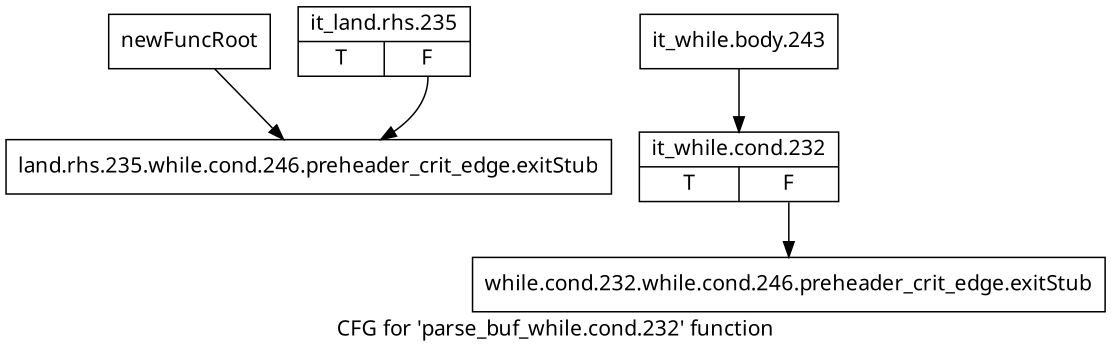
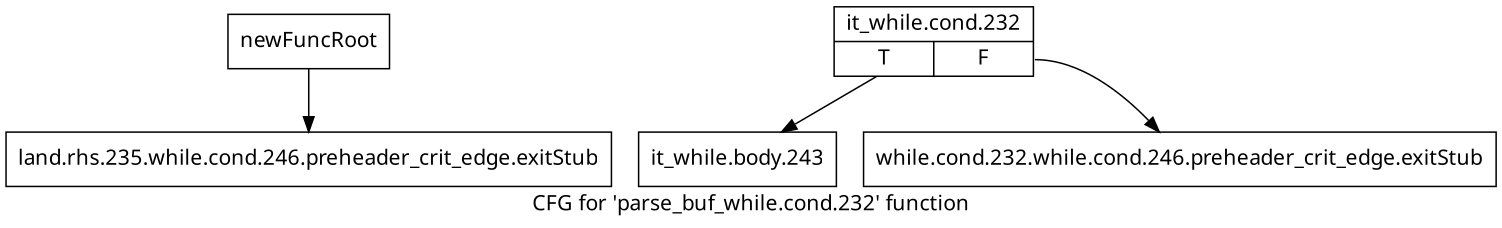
node "it_land.rhs.235": removed
edge "it_while.body.243" -> "it_while.cond.232": reversed
